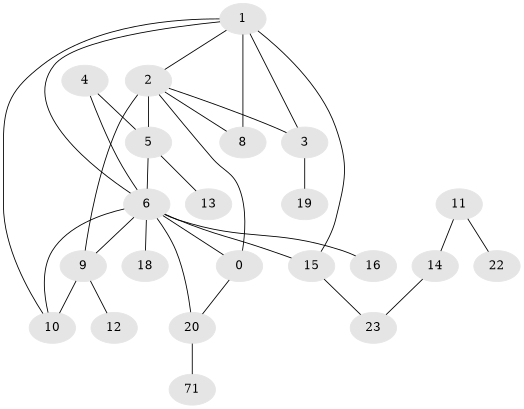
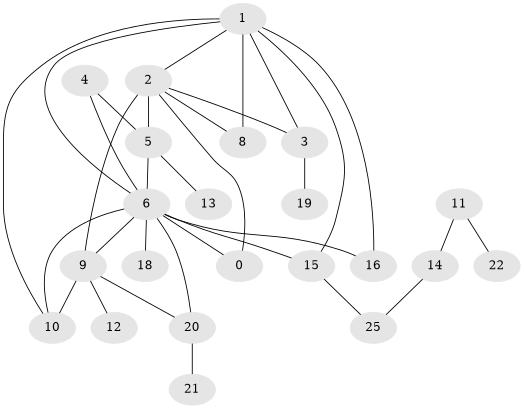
edge "1" -- "16": added
edge "0" -- "20": now "9" -- "20"
node "23": label "23" -> "25"
node "71": label "71" -> "21"
